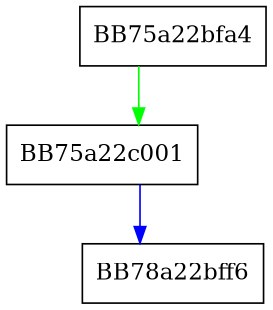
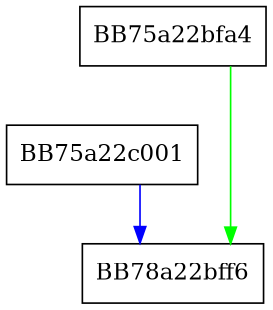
edge "BB75a22bfa4" -> "BB75a22c001": now "BB75a22bfa4" -> "BB78a22bff6"
